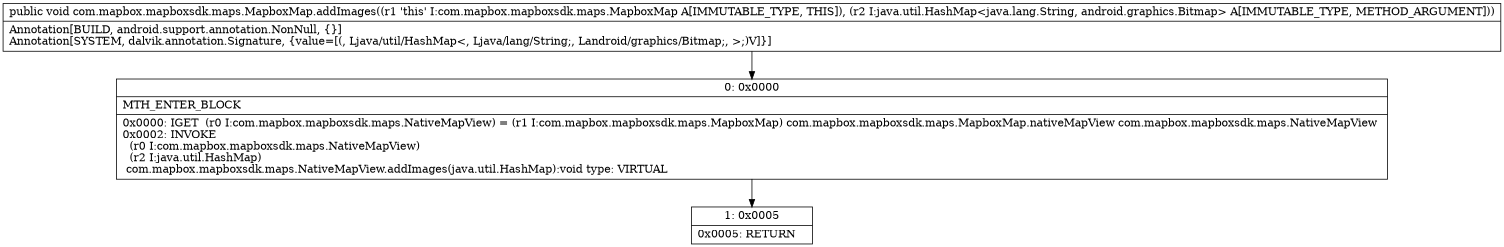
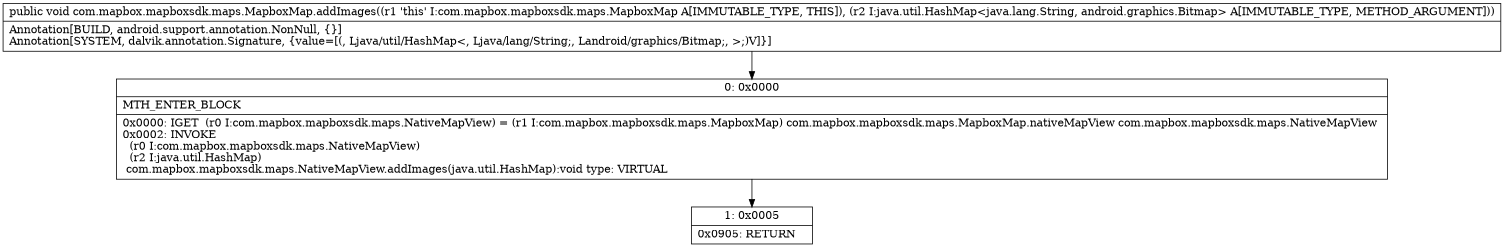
node "1: 0x0005": text "0x0005: RETURN" -> "0x0905: RETURN"
